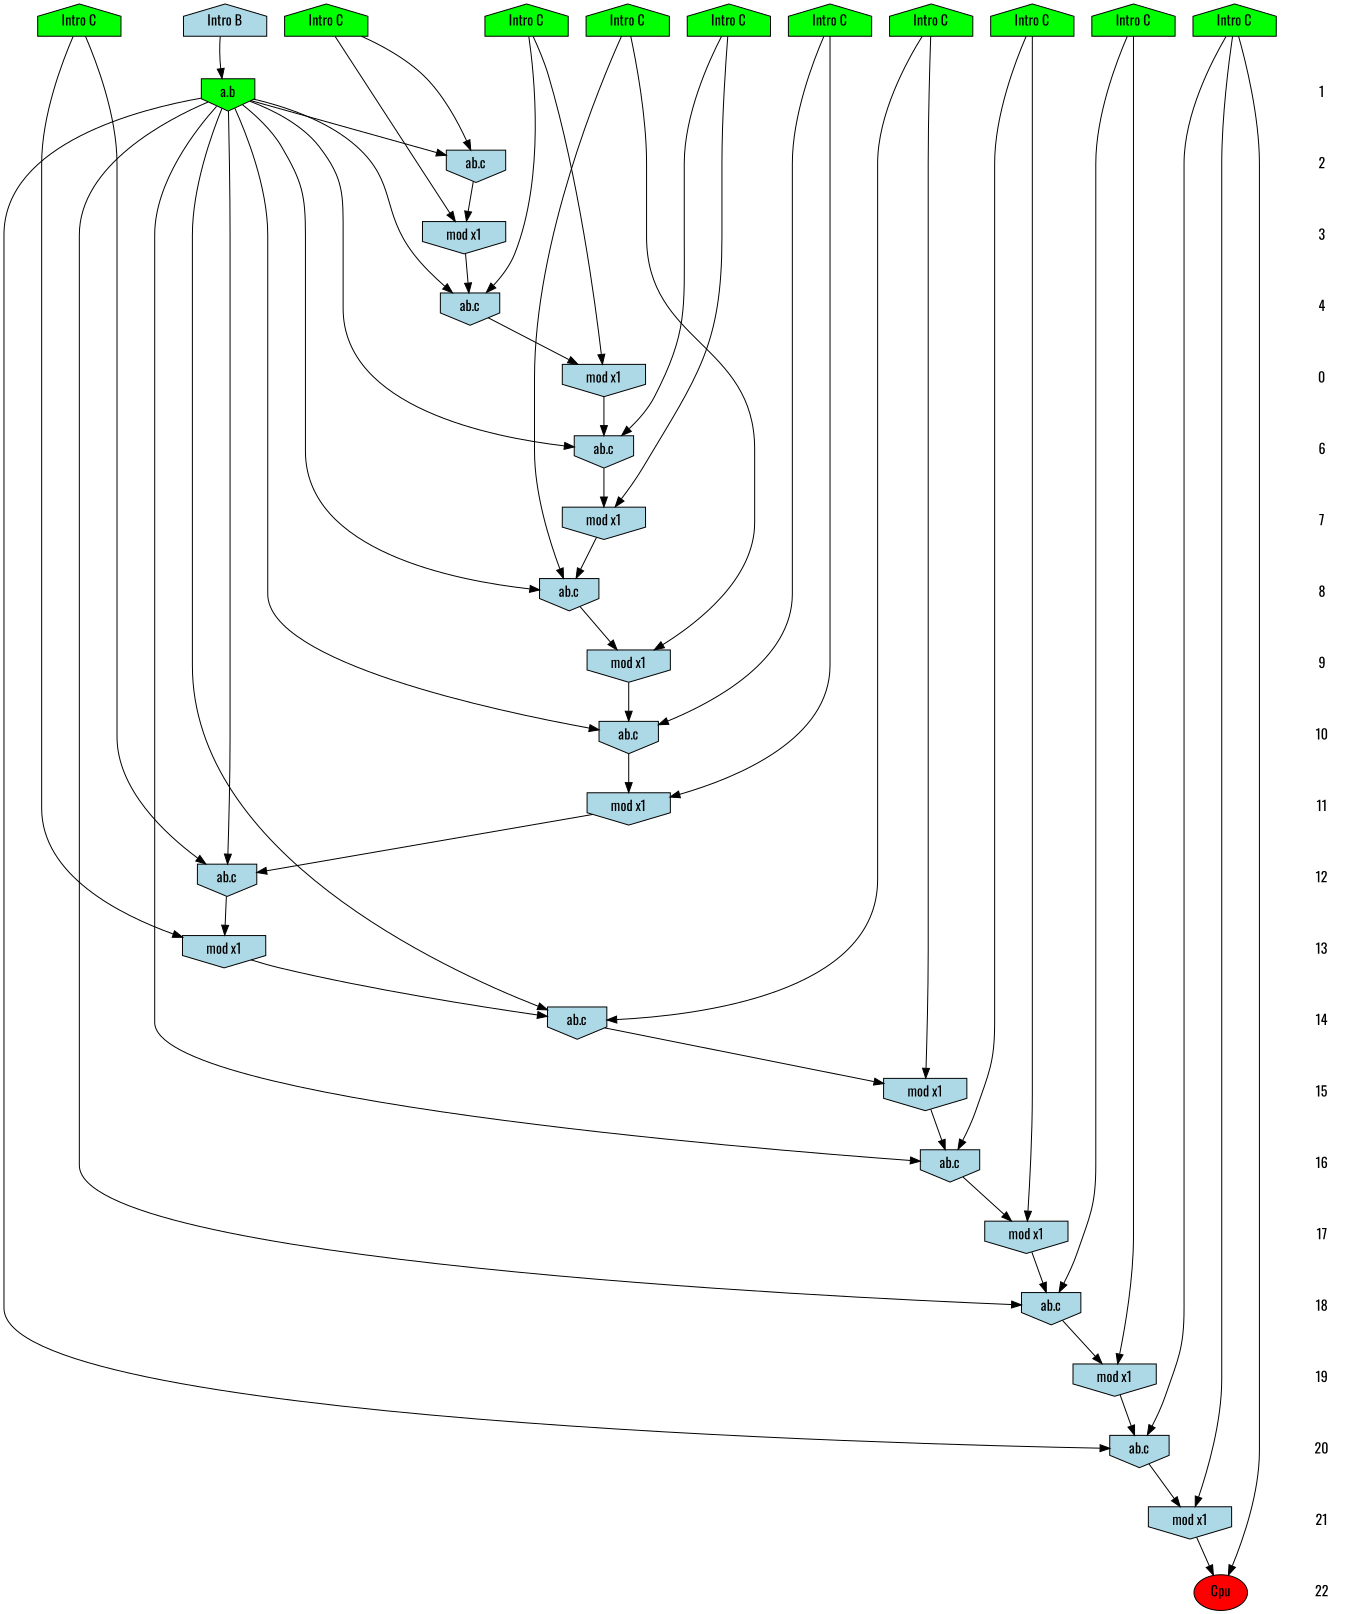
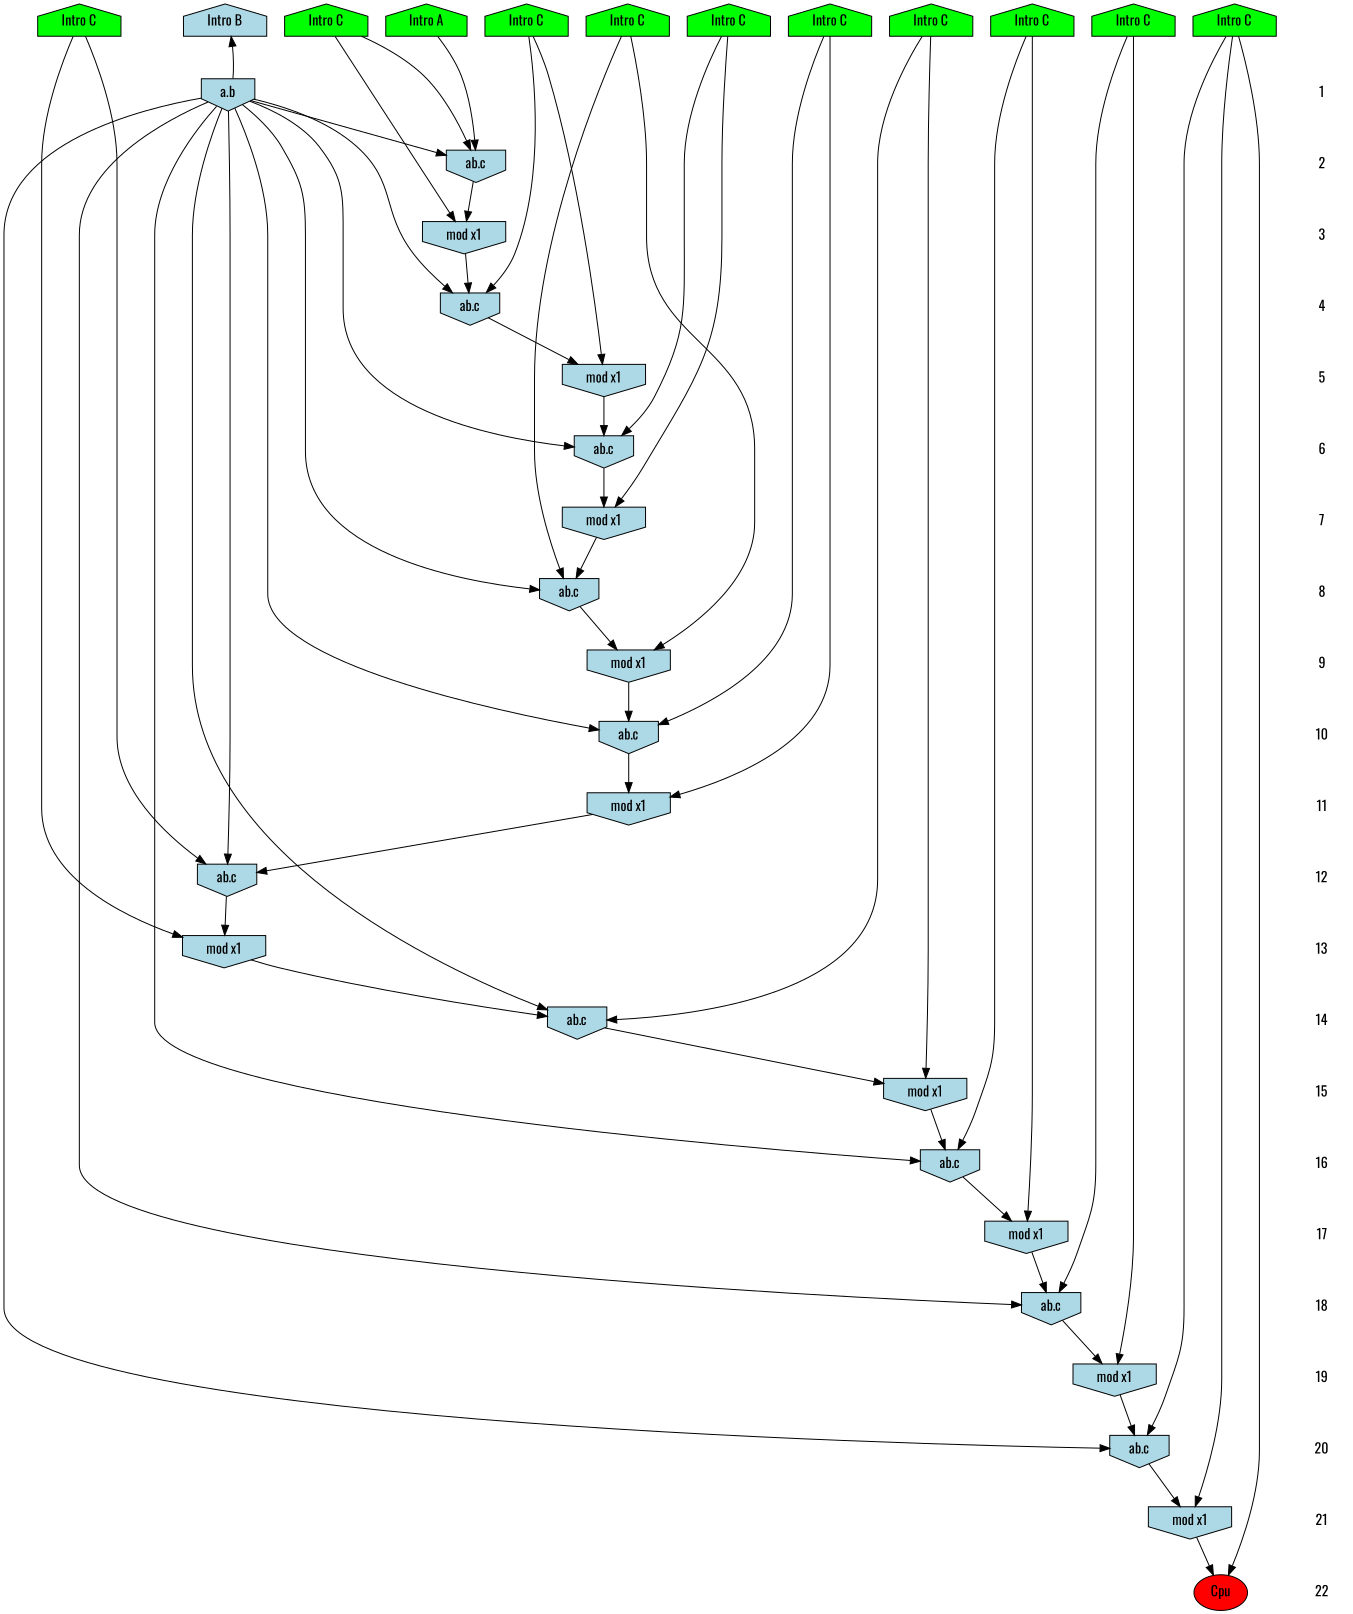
node "Intro A": added
edge "Intro B" -> "a.b": reversed
node "a.b": fillcolor green -> lightblue
node "0": label "0" -> "5"
